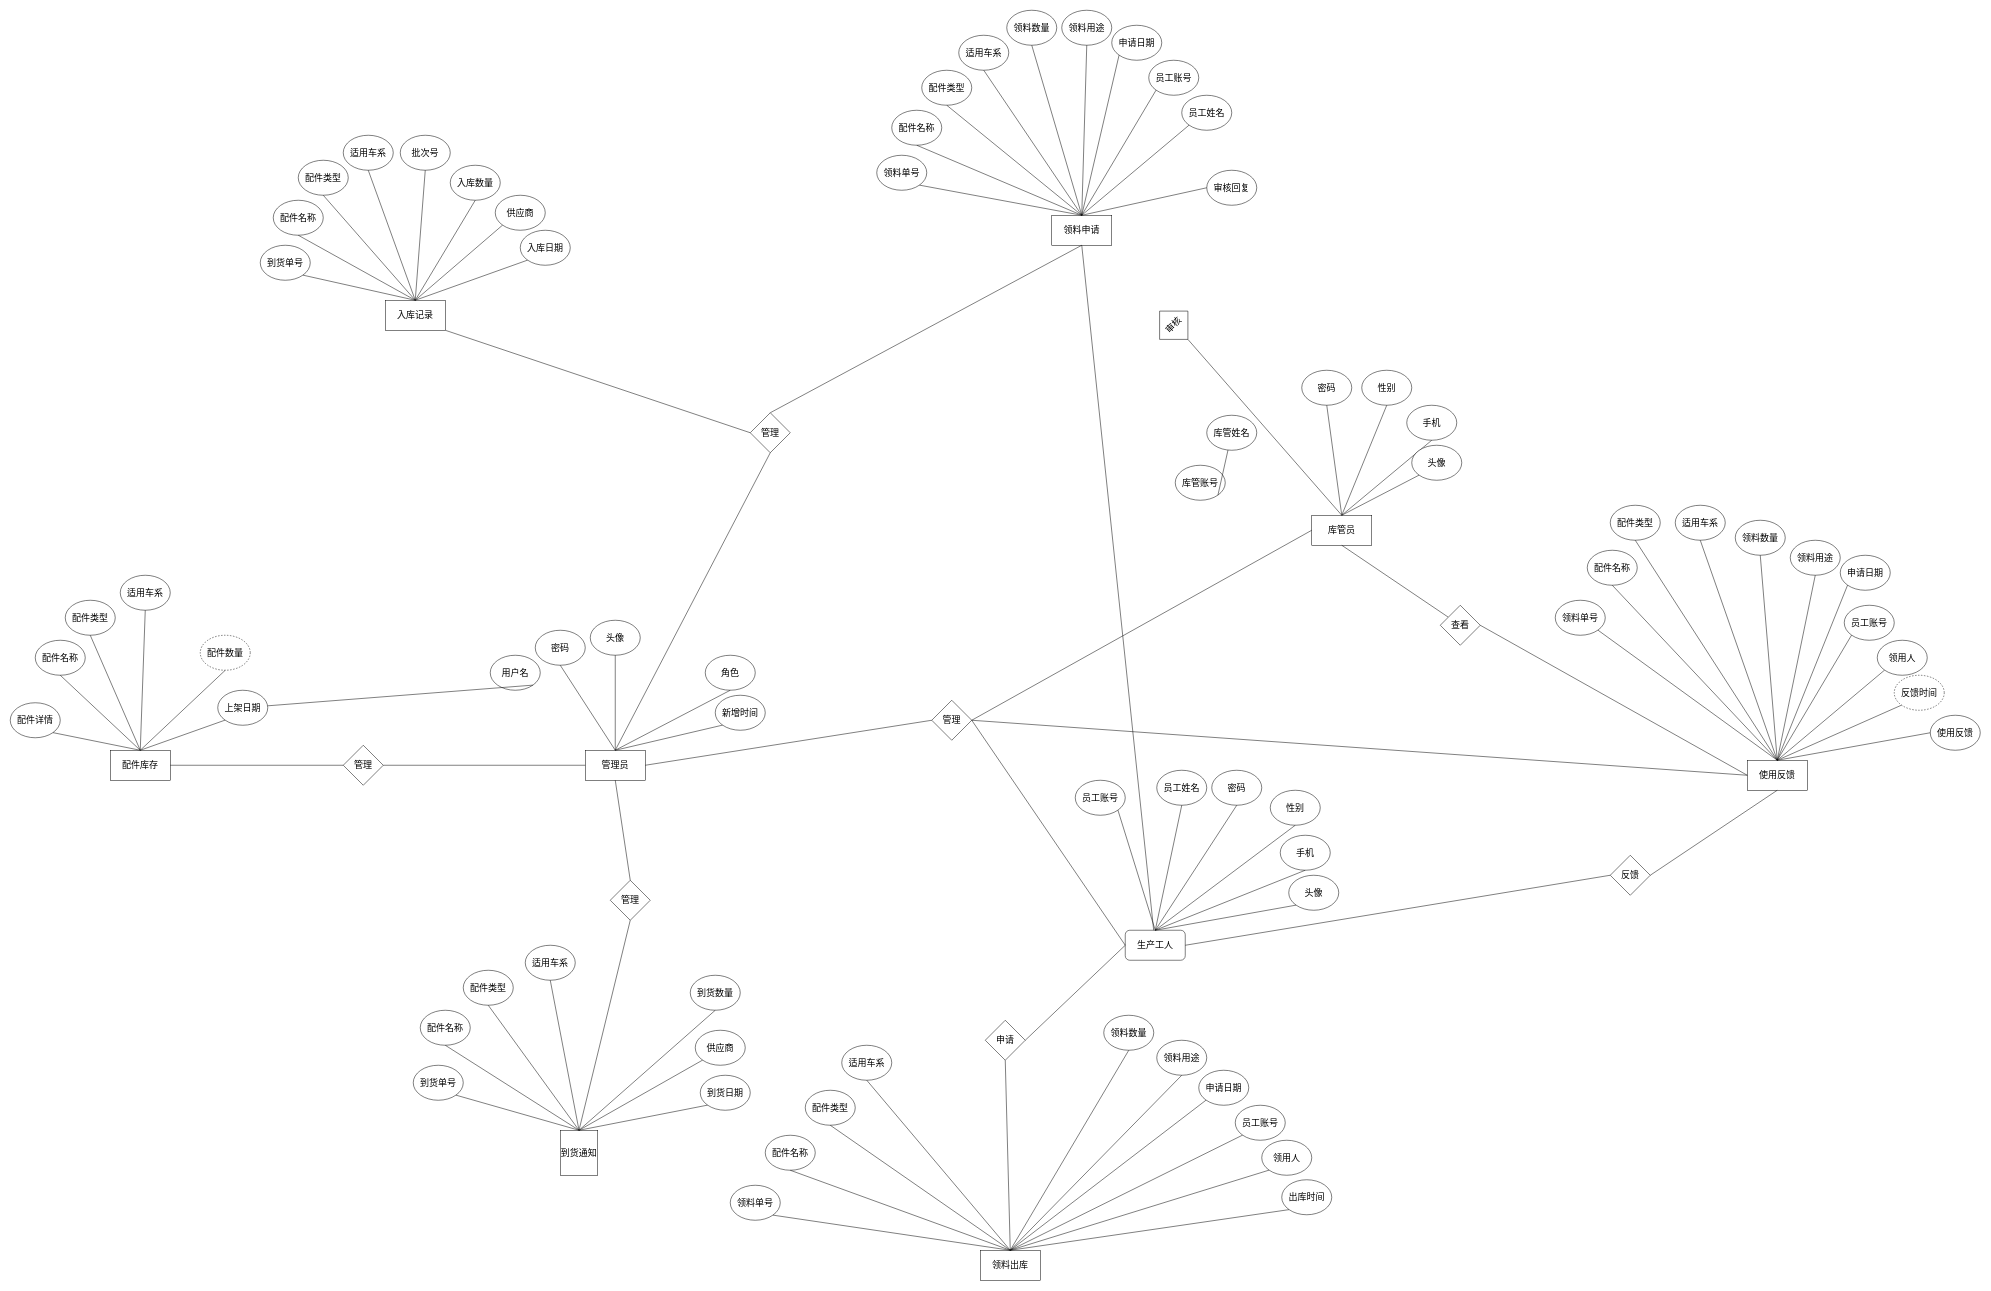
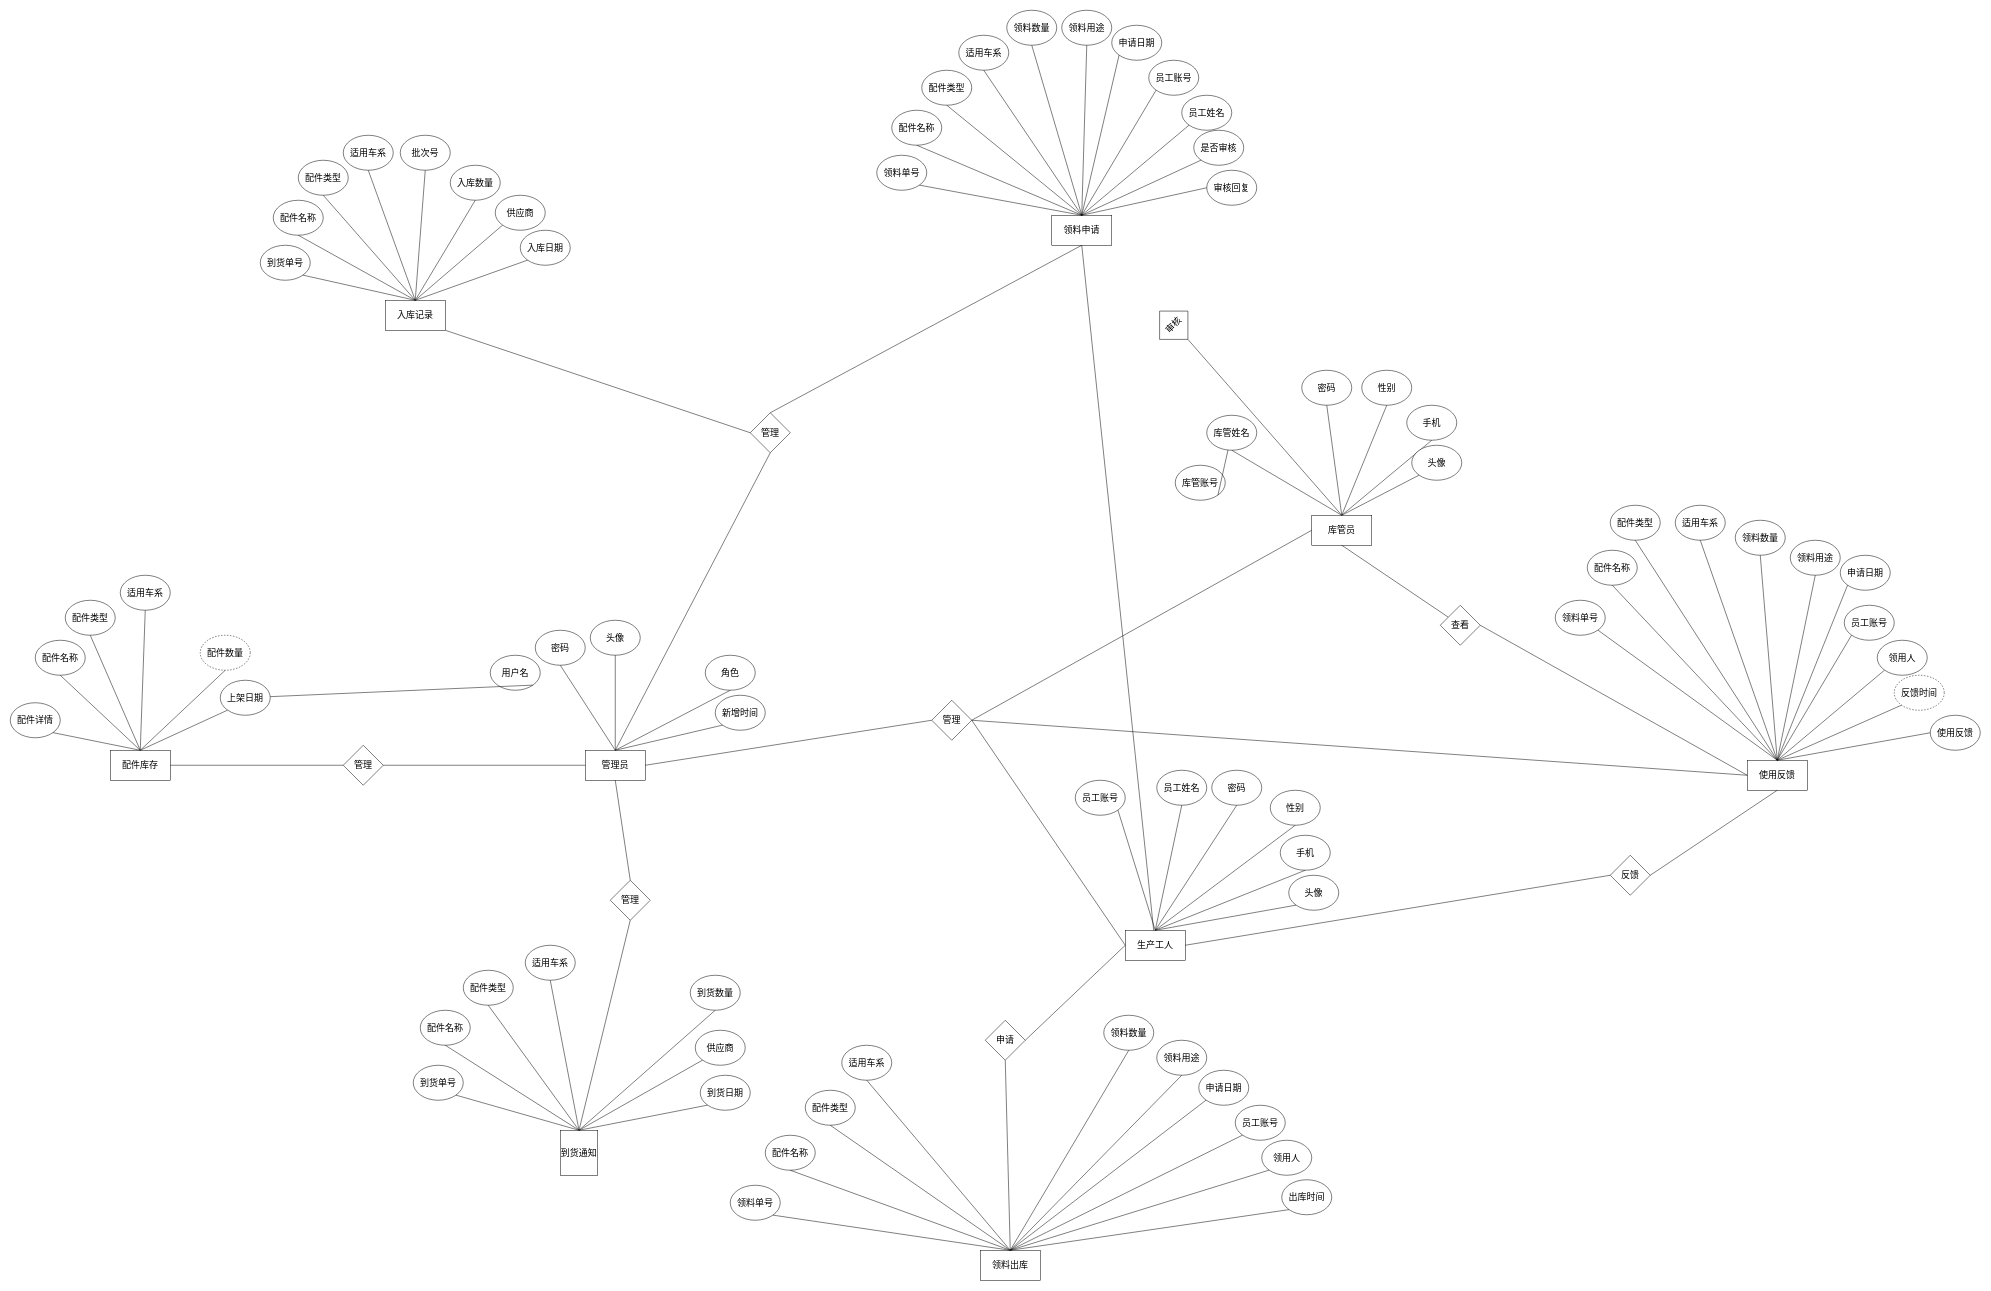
node "是否审核": added
edge "是否审核" -- "领料申请": added
edge "库管姓名" -- "库管员": added
node "上架日期": moved (243, 708) -> (245, 698)
node "生产工人": shape rounded rectangle -> rectangle
